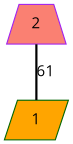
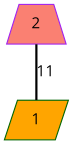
edge "2" -- "1": label "61" -> "11"
